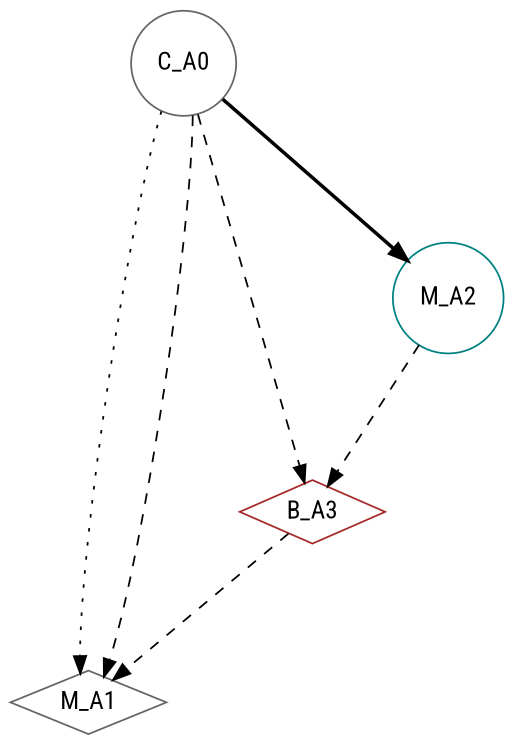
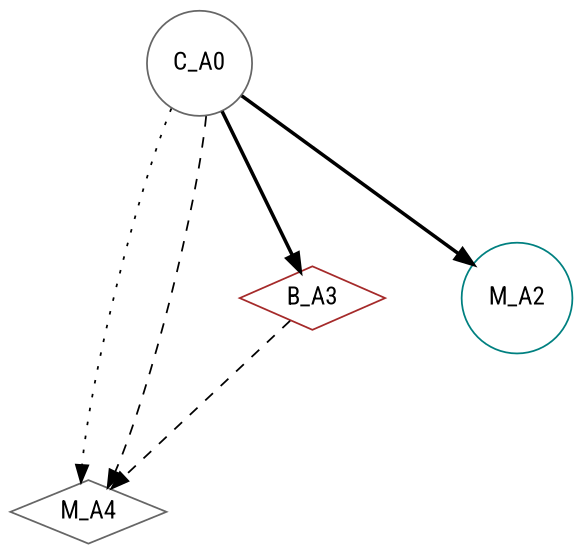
edge "C_A0" -> "B_A3": style dashed -> bold
edge "M_A2" -> "B_A3": removed
node "M_A1": label "M_A1" -> "M_A4"
